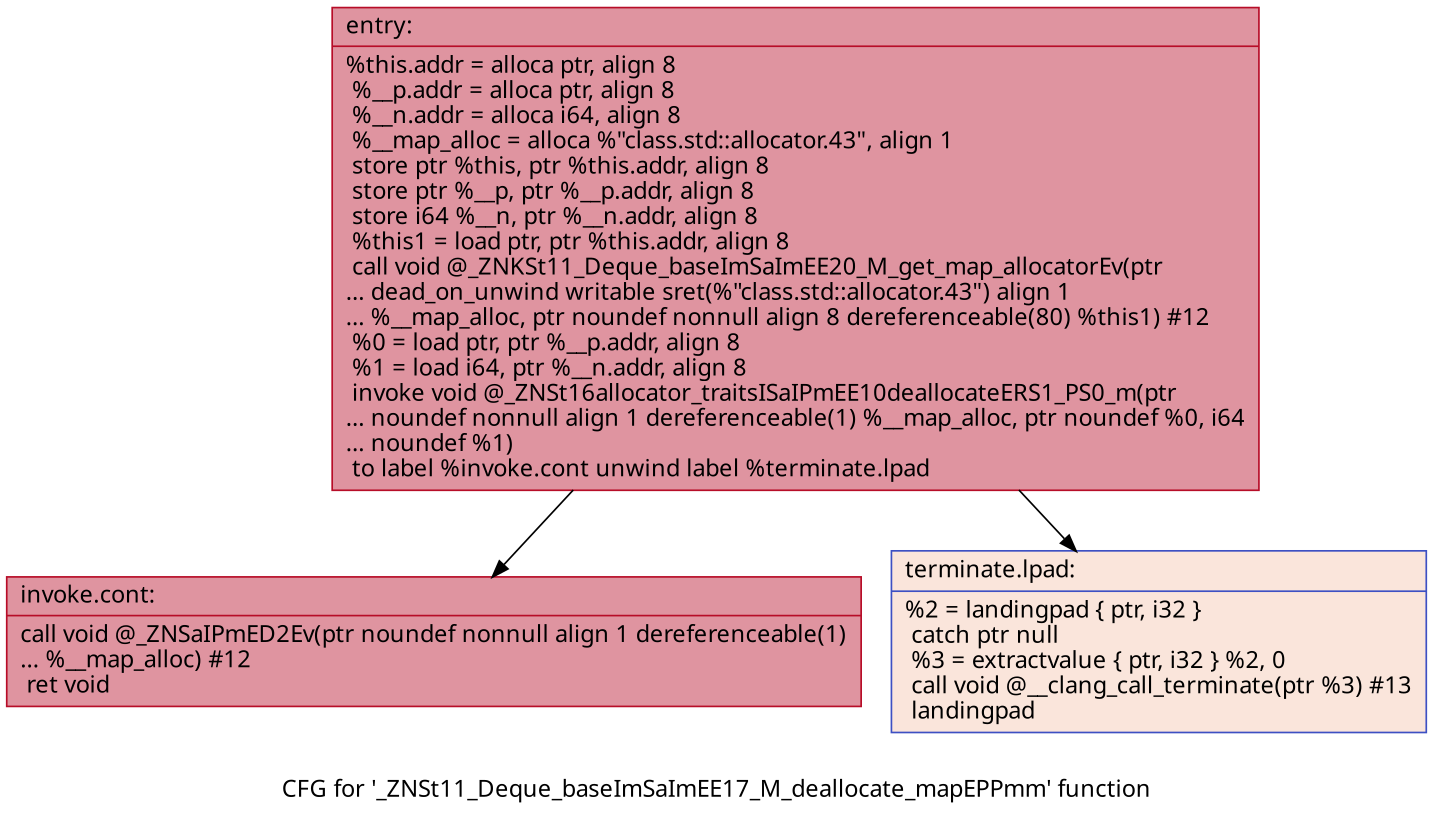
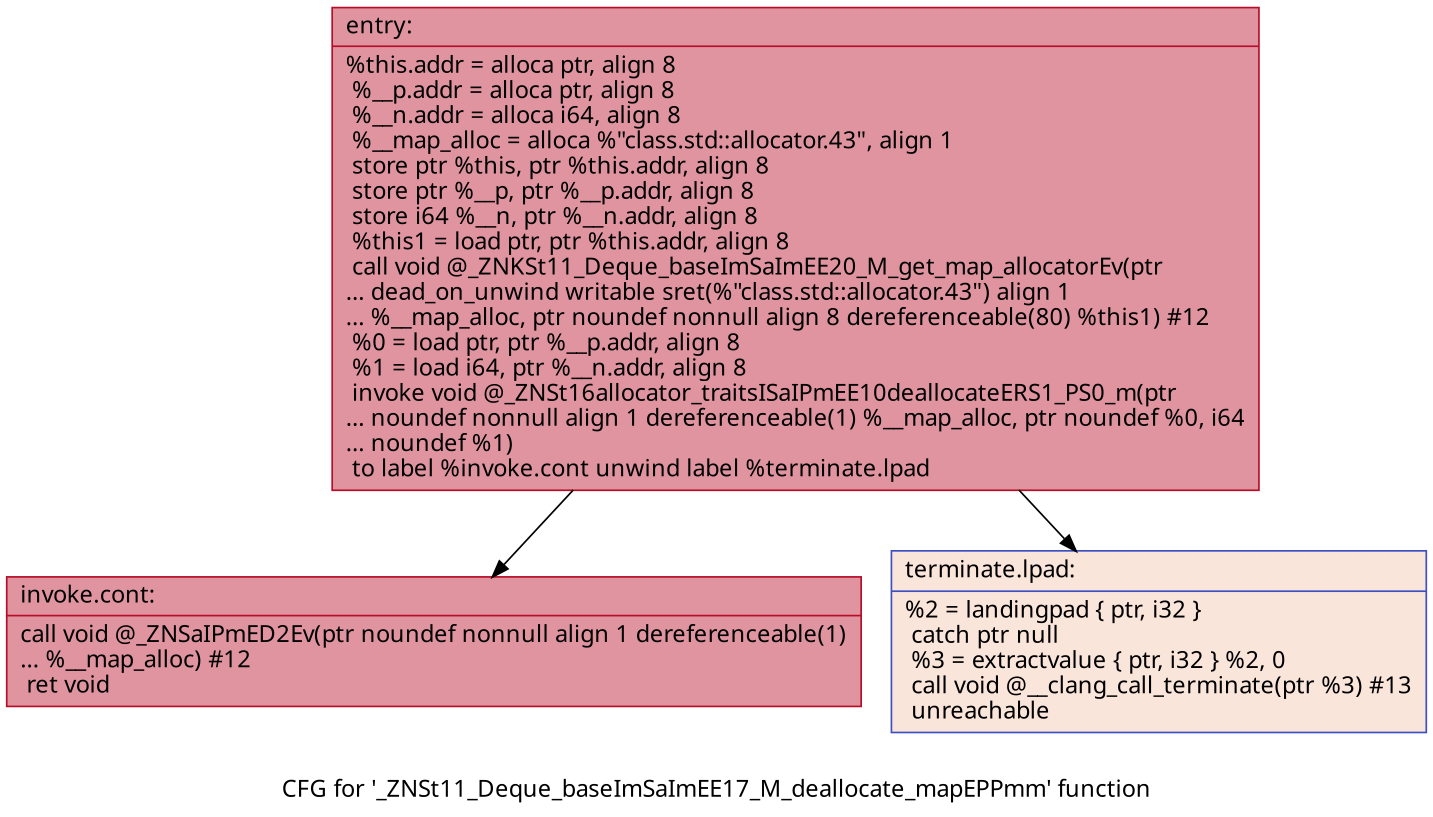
node "terminate.lpad:": text "landingpad" -> "unreachable"
